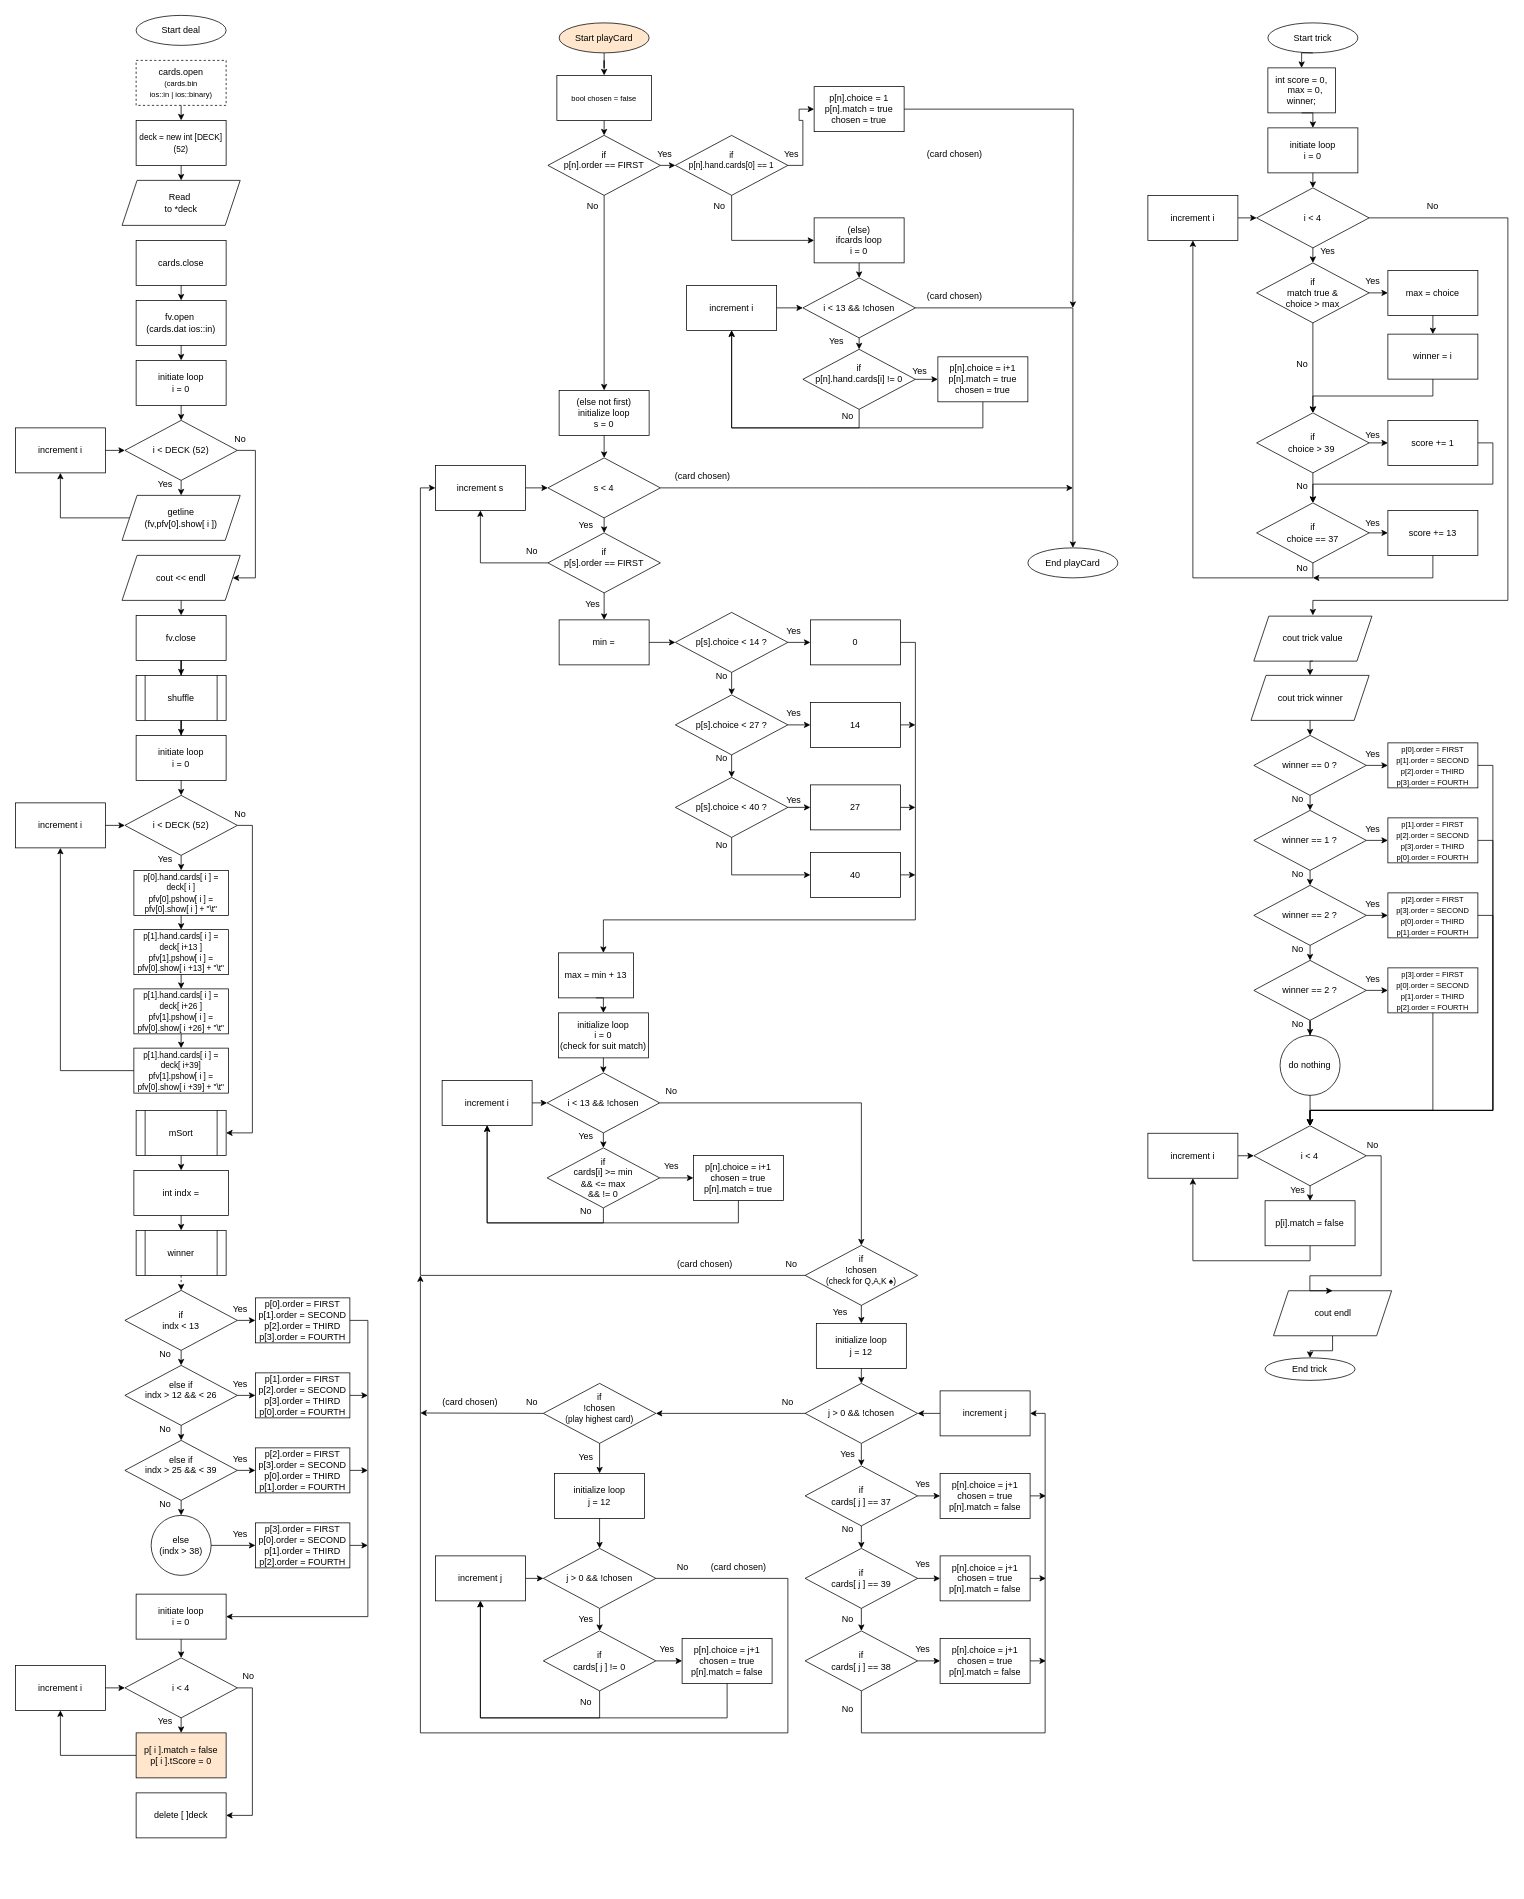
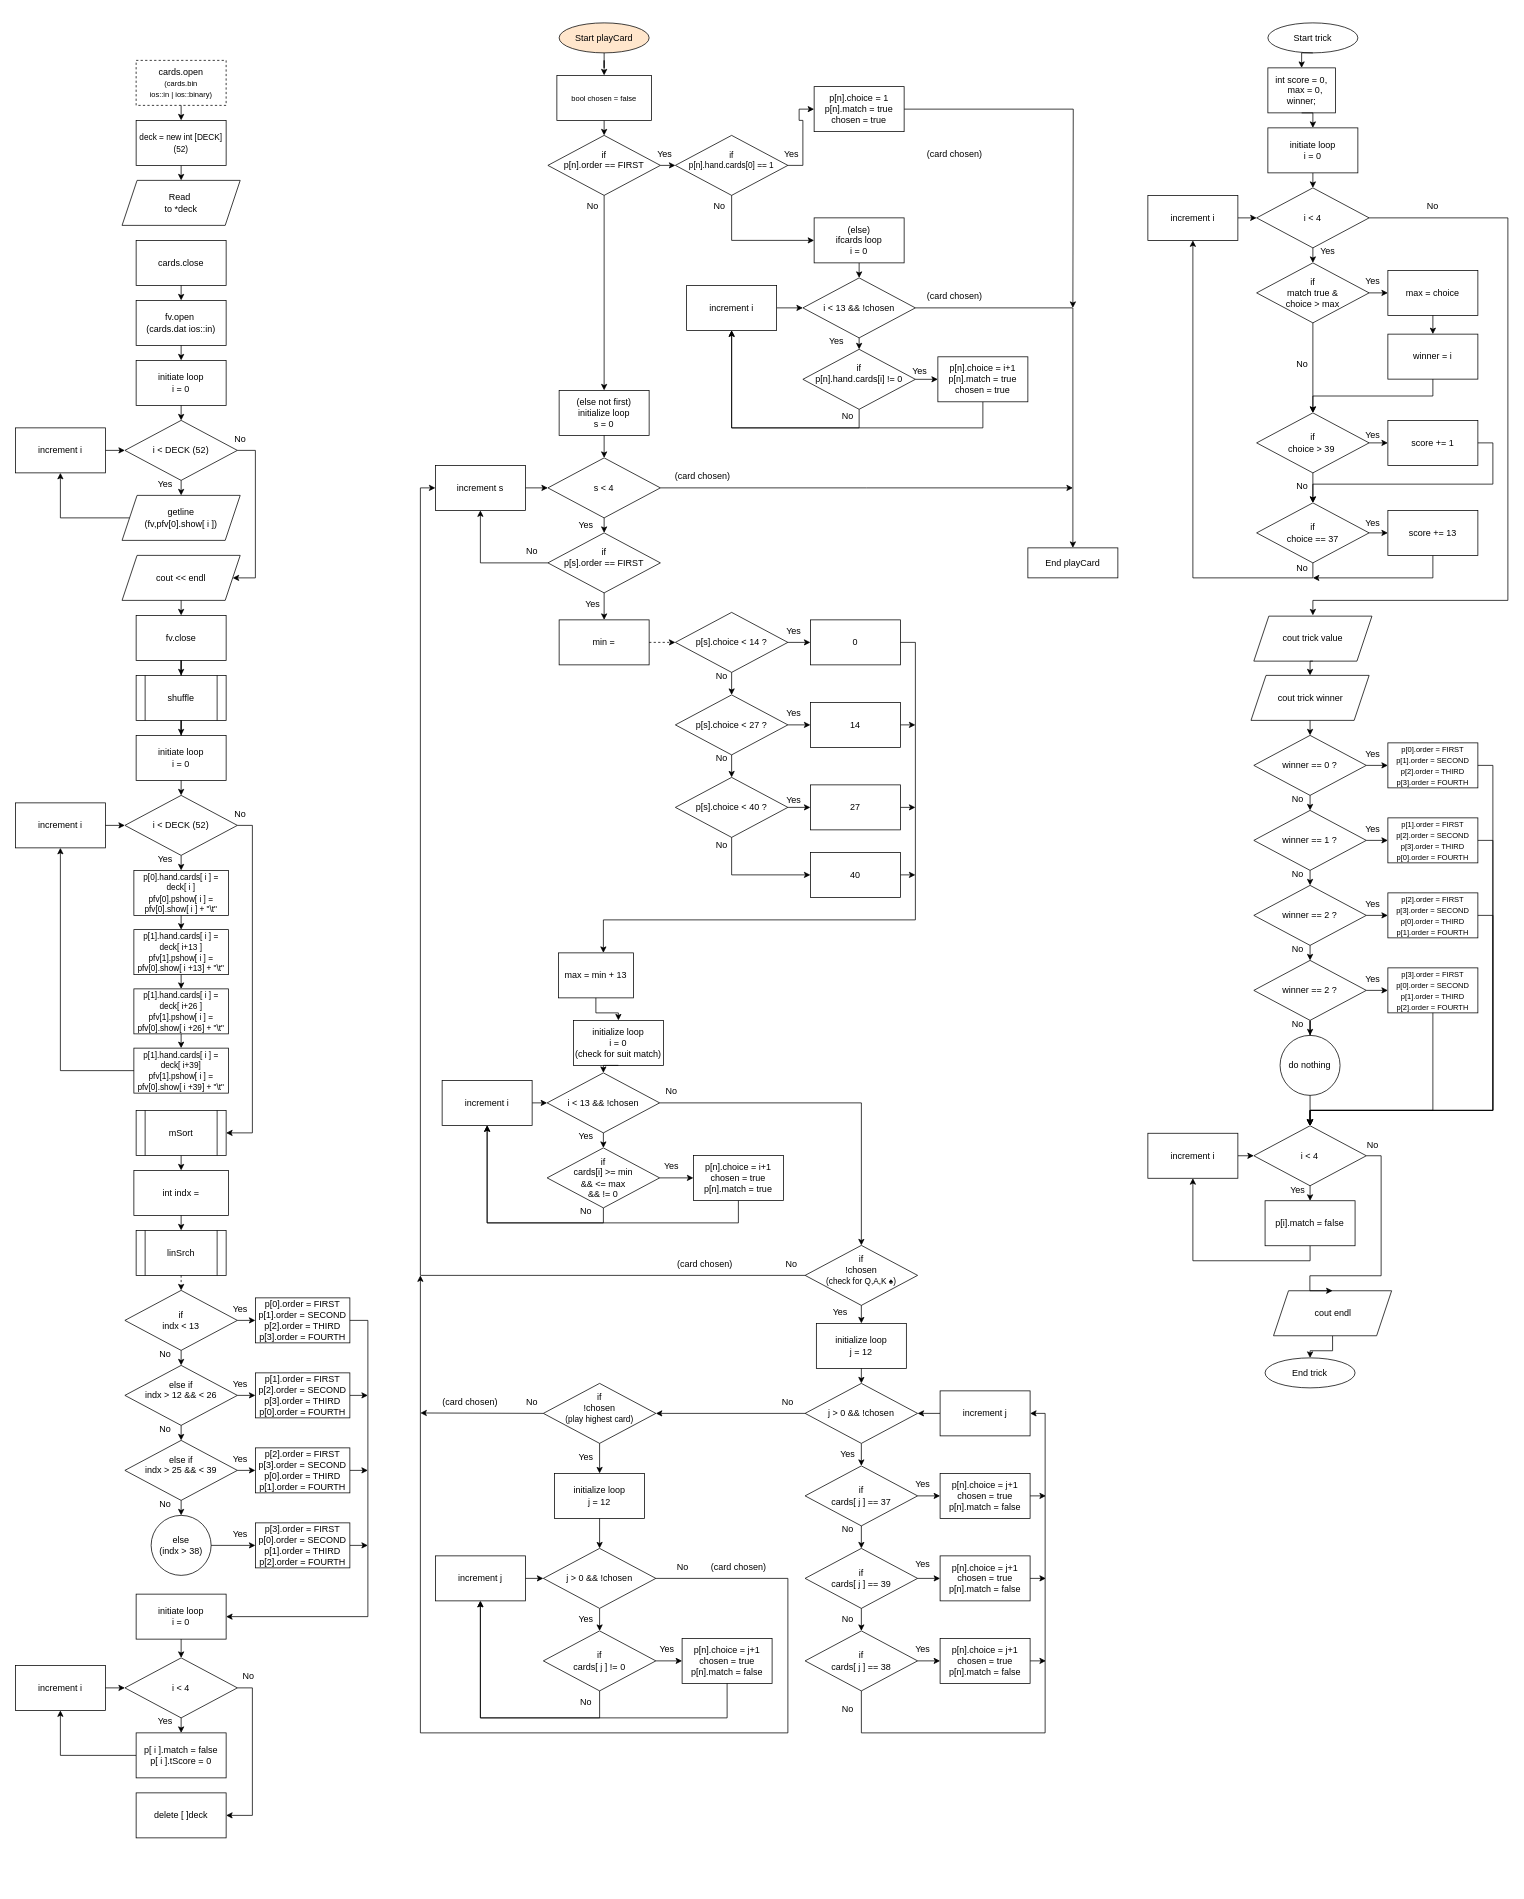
node "Start deal": removed
node "End playCard": shape ellipse -> rectangle
edge "min =" -> "p[s].choice < 14 ?": style solid -> dashed
node "initialize loop i = 0 (check for suit match)": moved (603, 1035) -> (618, 1043)
node "winner": label "winner" -> "linSrch"
node "End trick": size 90x23 -> 90x30
node "p[ i ].match = false p[ i ].tScore = 0": fillcolor #ffe6cc -> #ffffff
